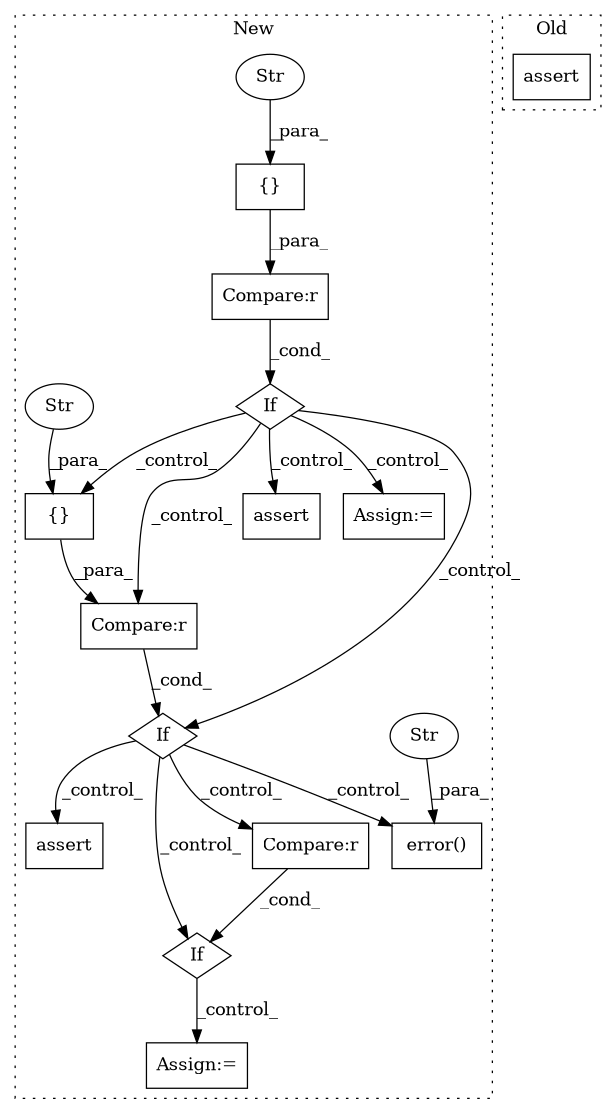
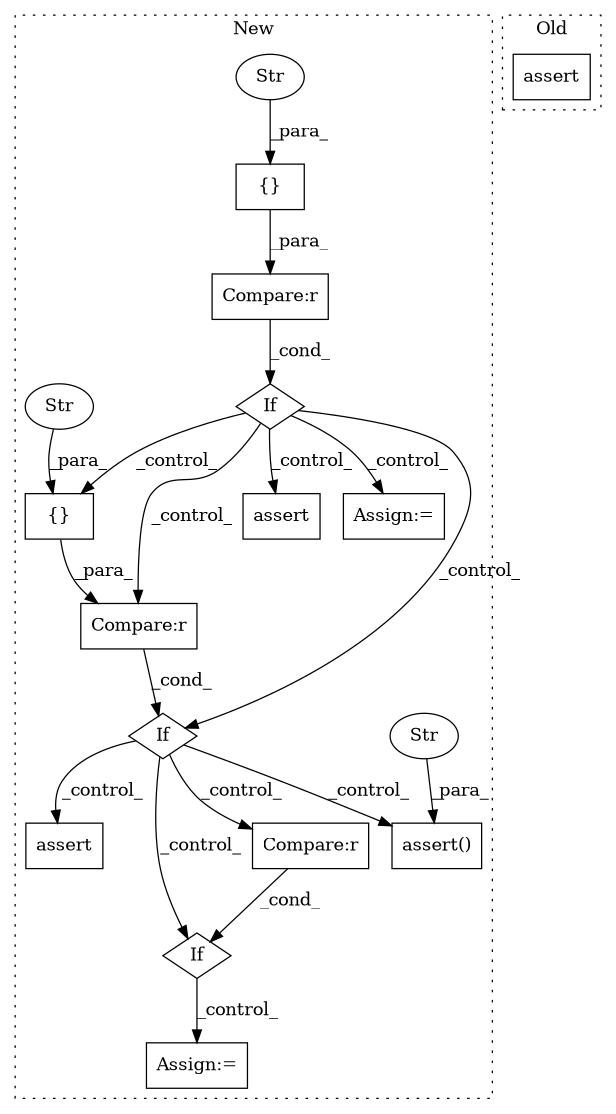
node "error()": label "error()" -> "assert()"
